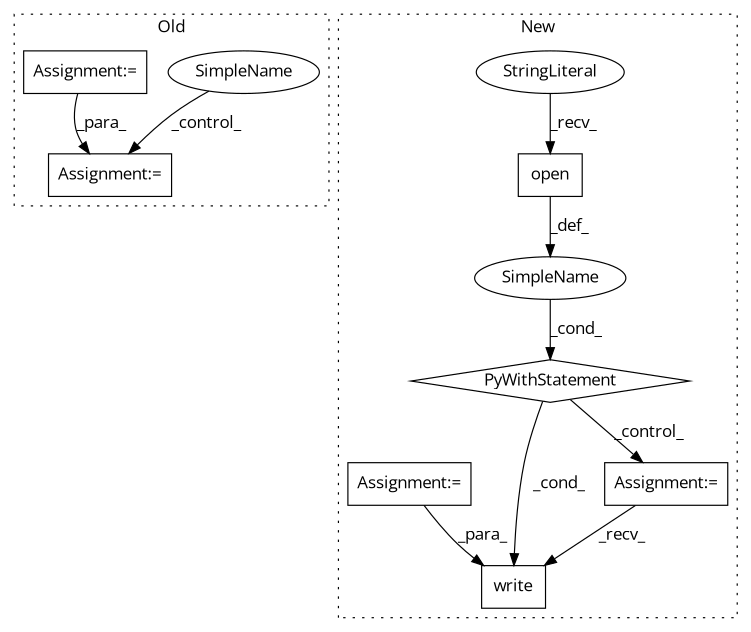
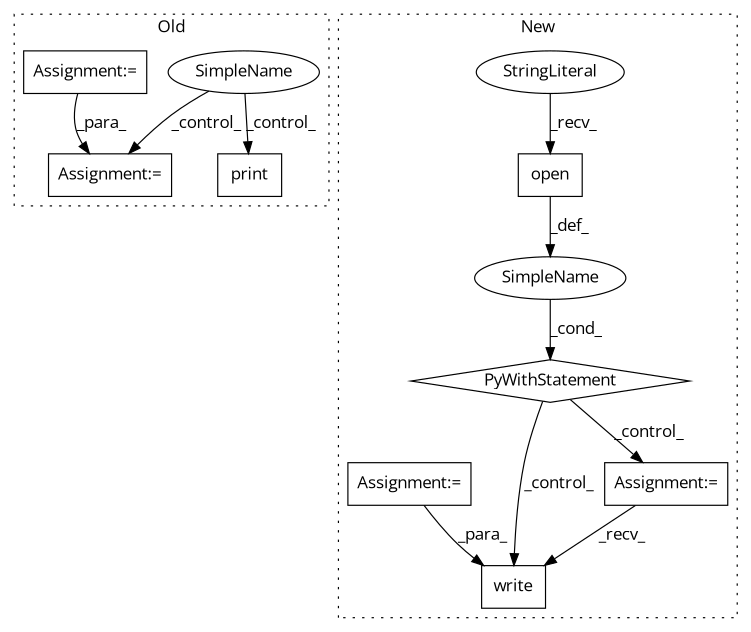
node "print": added
edge "PyWithStatement" -> "write": label "_cond_" -> "_control_"
